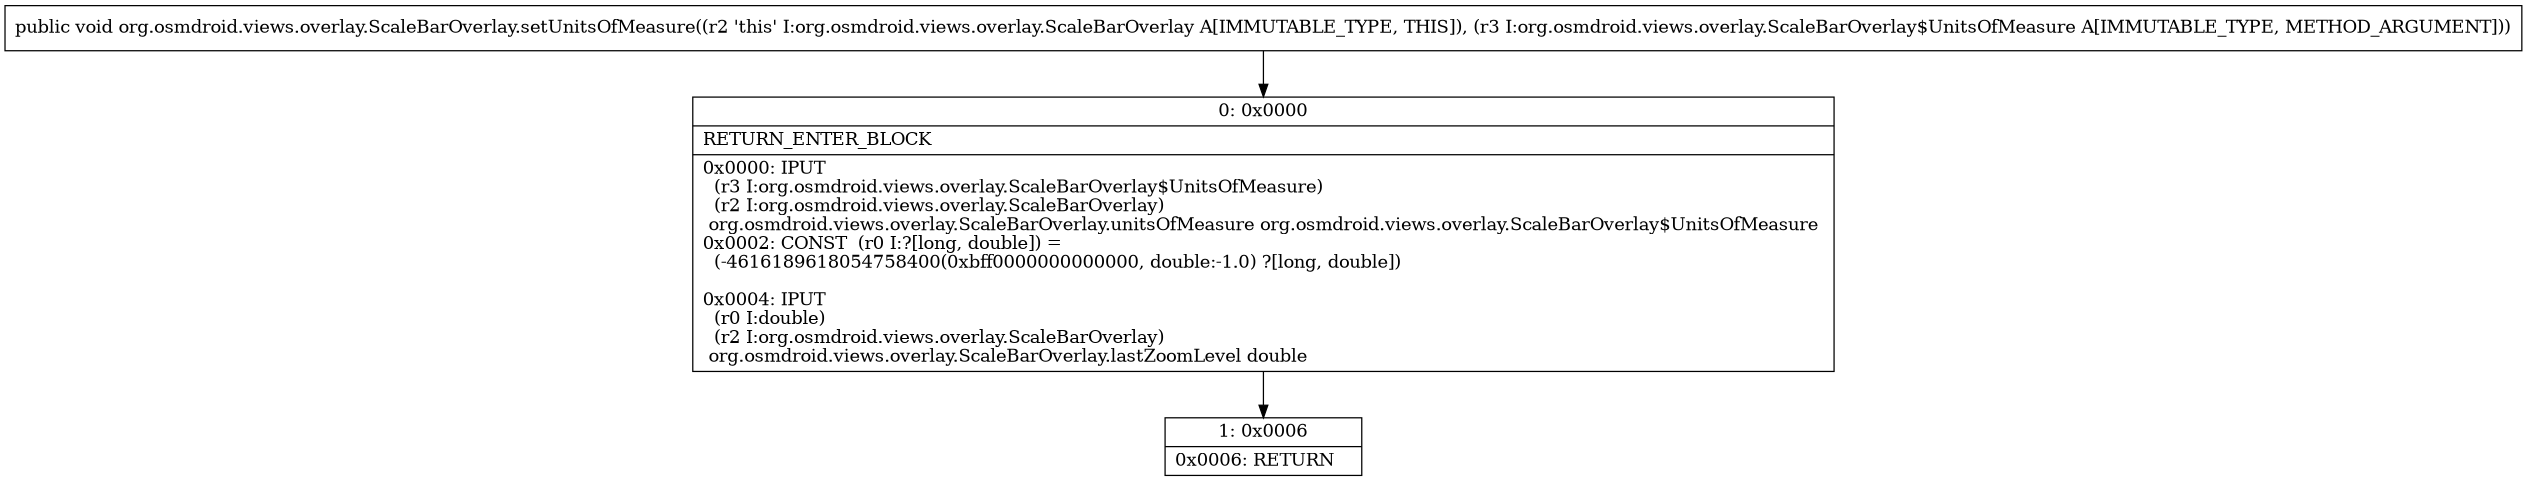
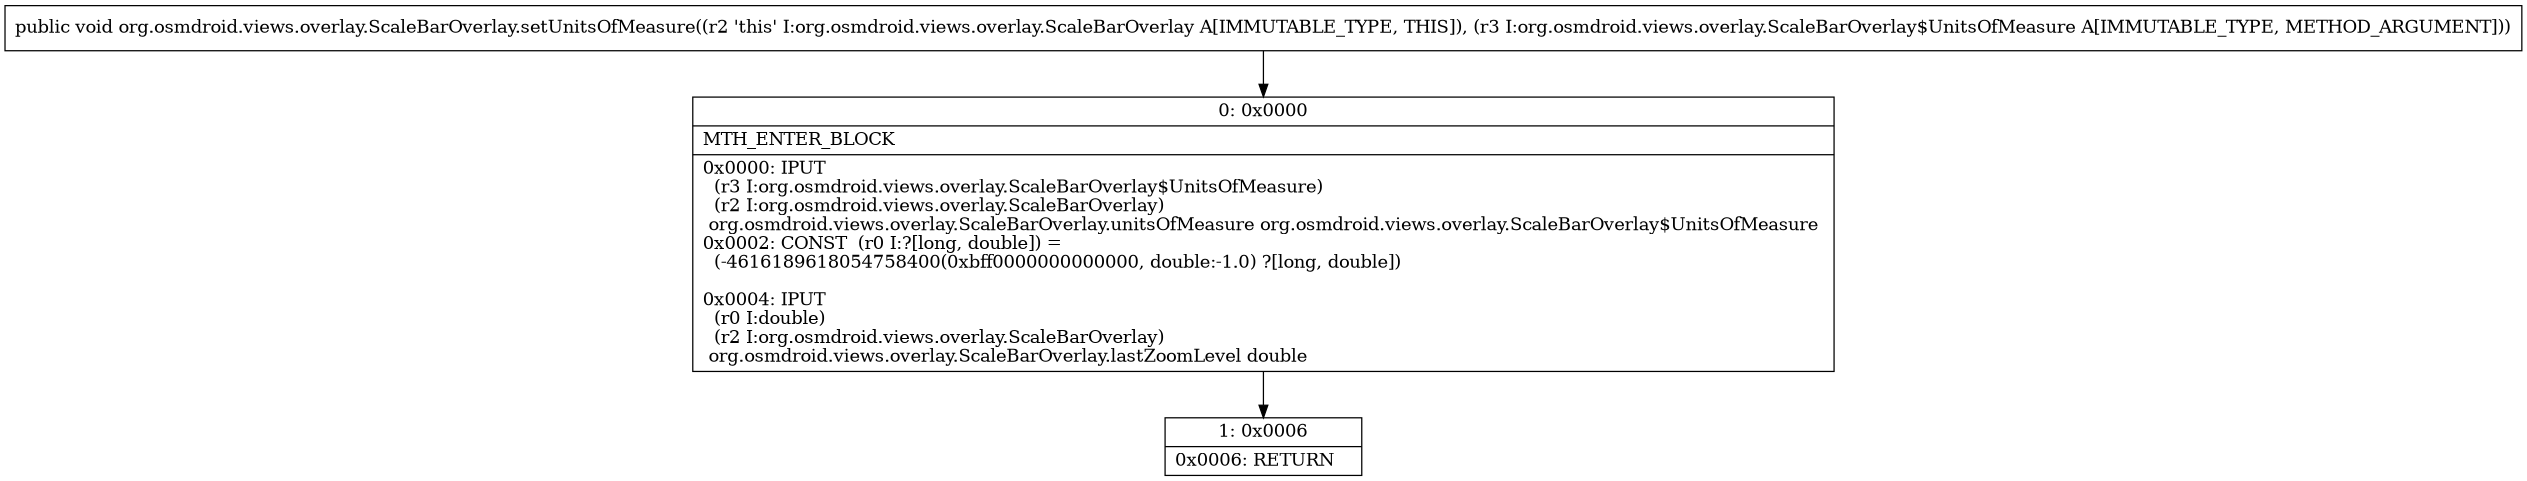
node "0: 0x0000": text "RETURN_ENTER_BLOCK" -> "MTH_ENTER_BLOCK"
